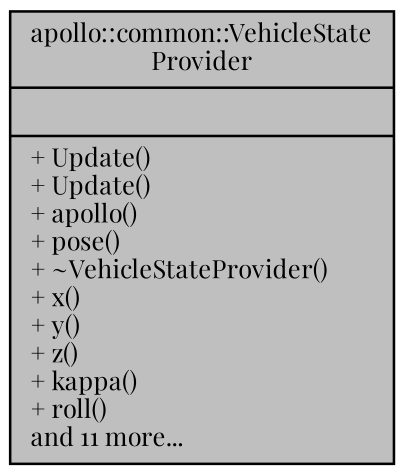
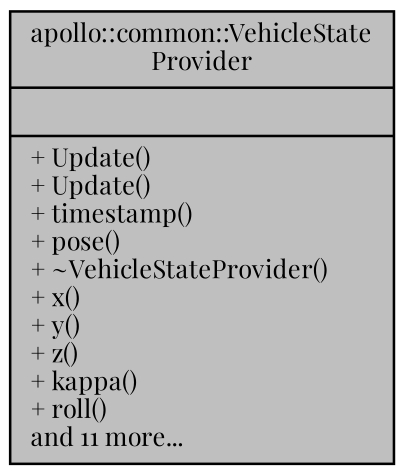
node "apollo::common::VehicleState": text "+ apollo()" -> "+ timestamp()"
